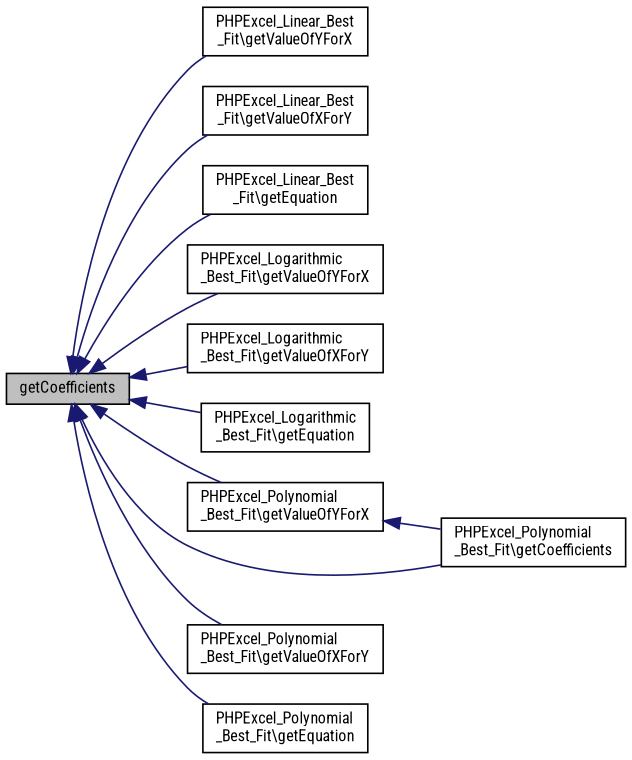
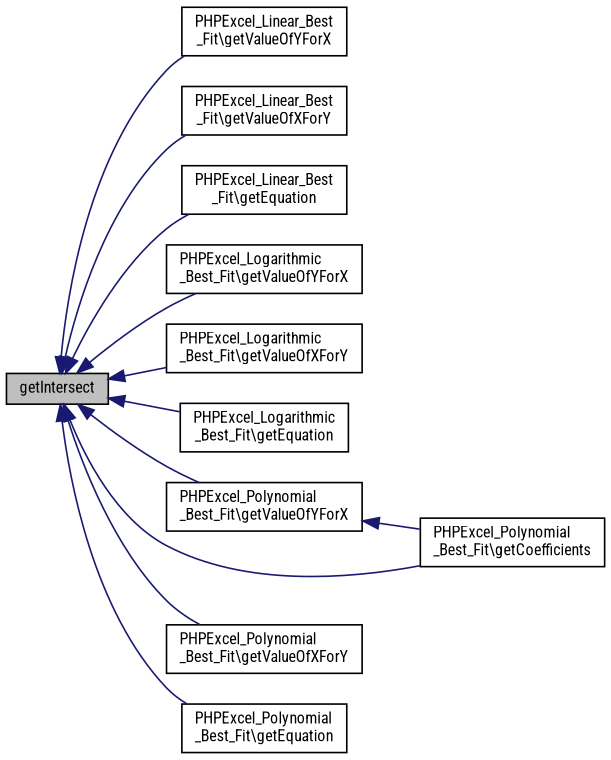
node "getCoefficients": label "getCoefficients" -> "getIntersect"
